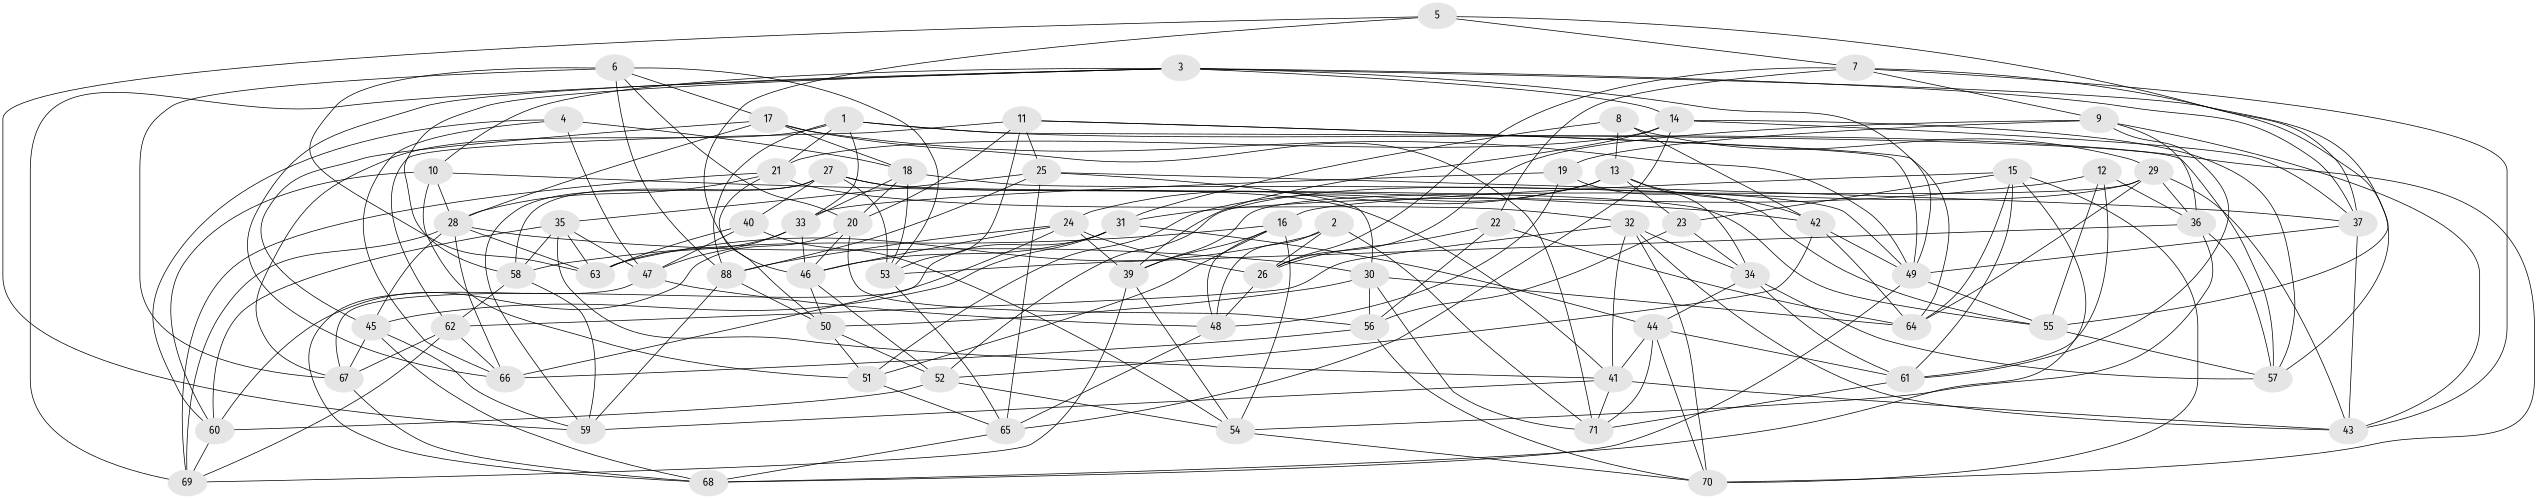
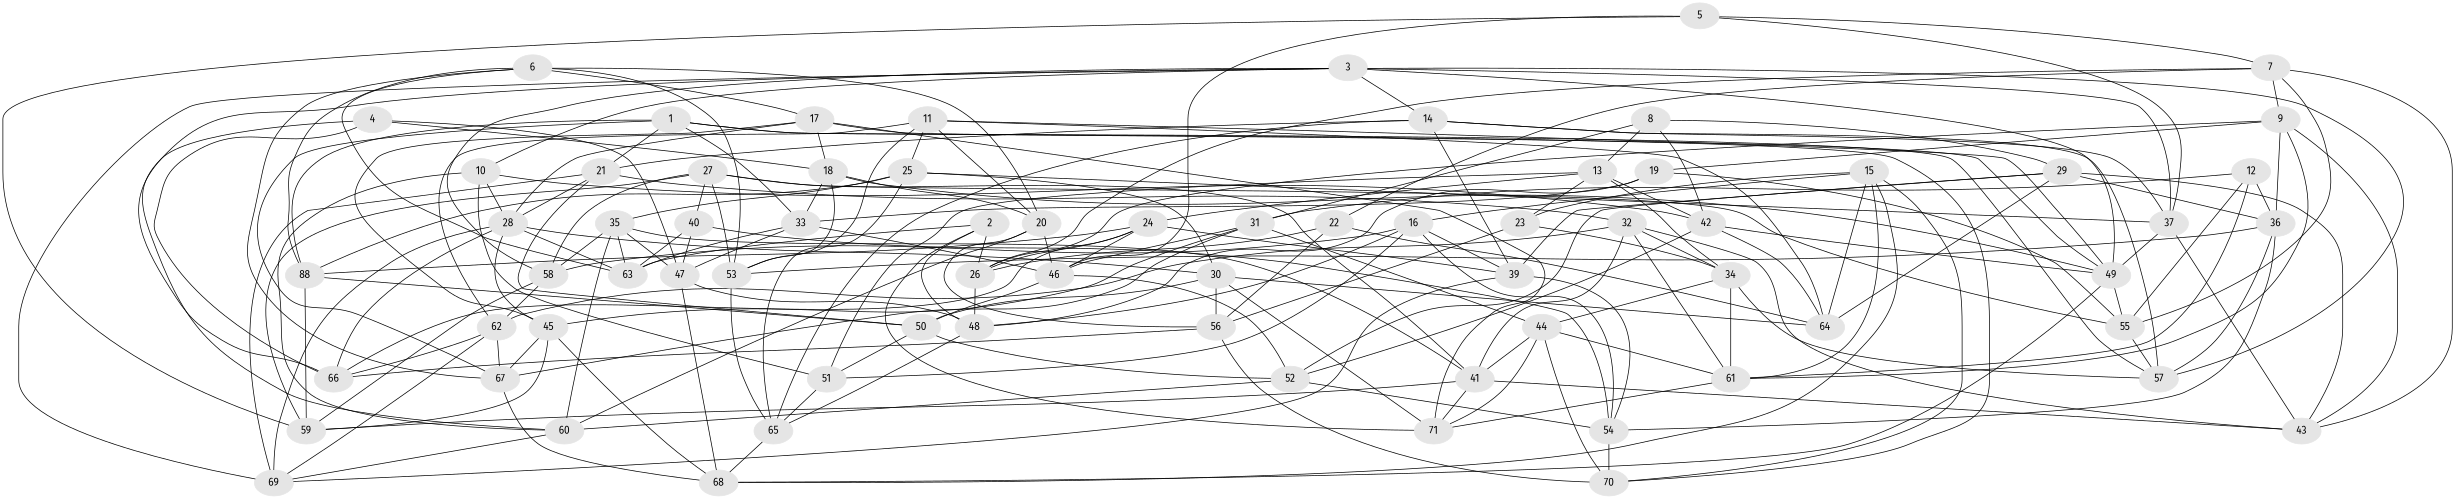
edge "32" -- "70": now "32" -- "61"
